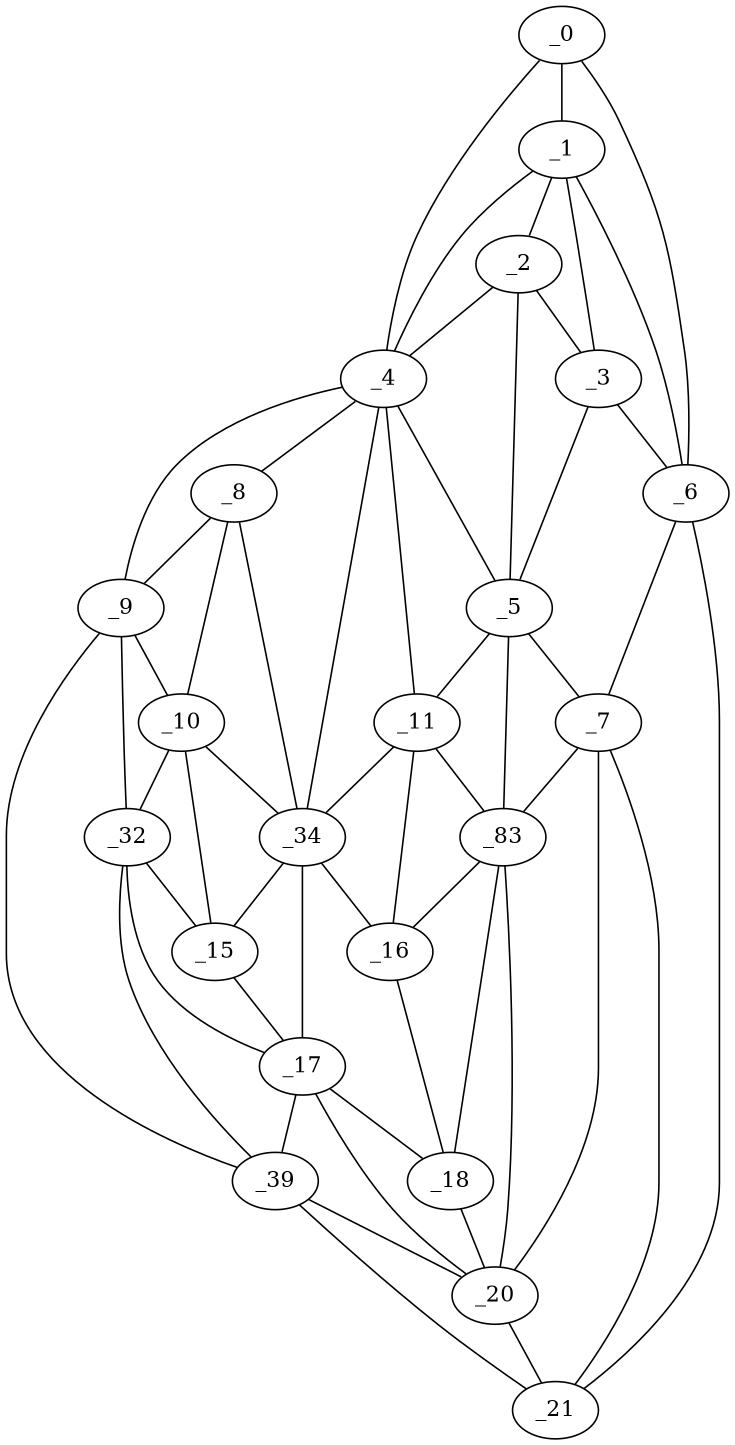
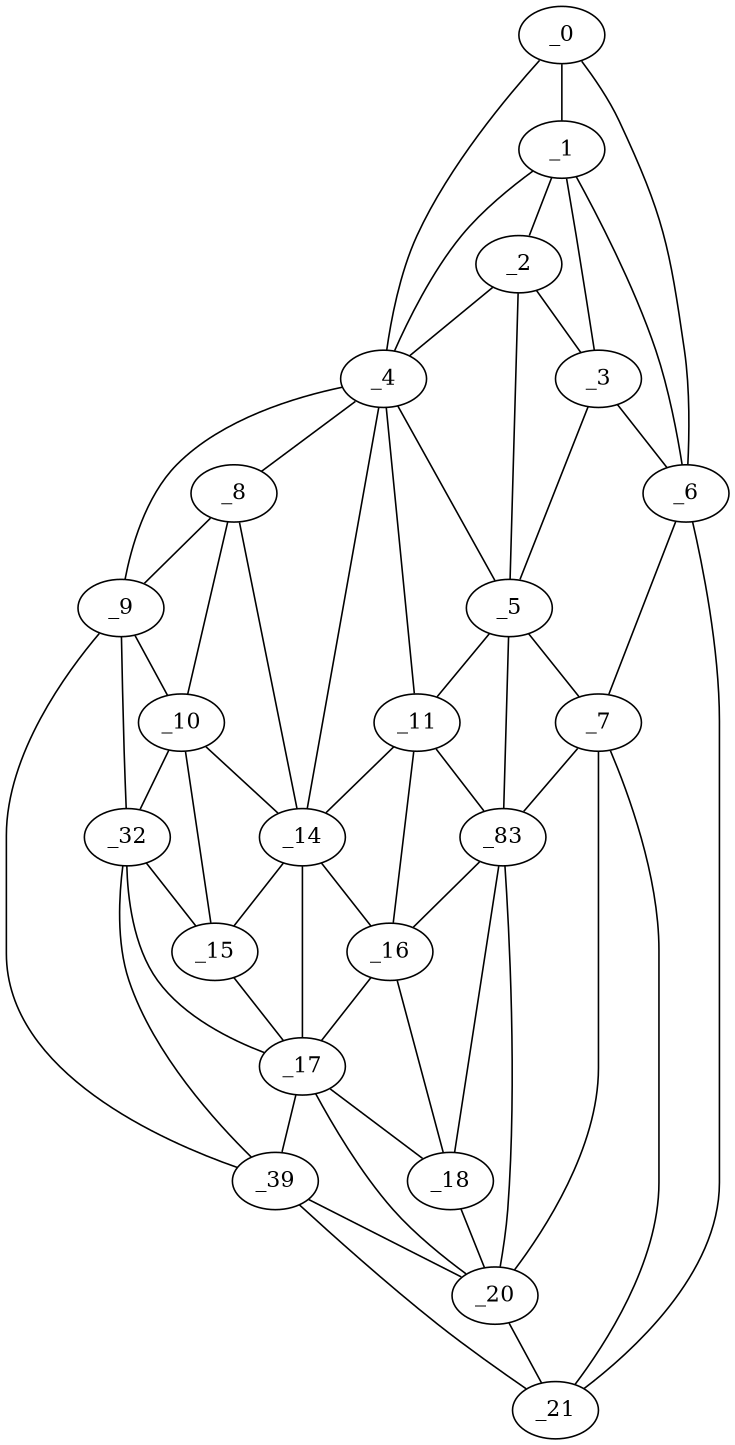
node "_34": label "_34" -> "_14"
edge "_16" -- "_17": added
